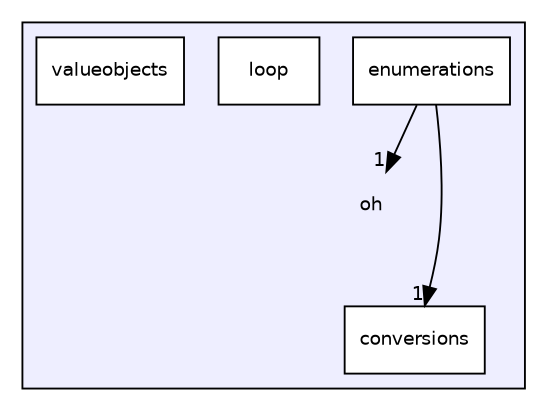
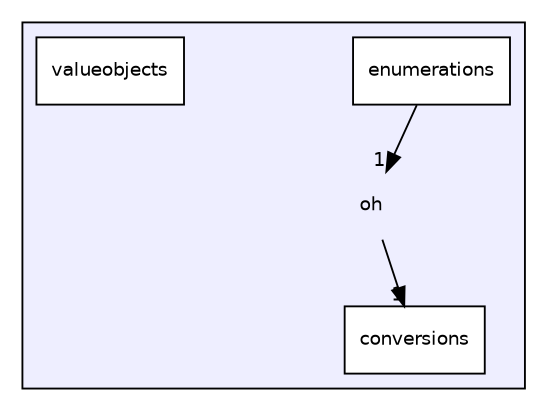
node "loop": removed
edge "enumerations" -> "conversions": now "oh" -> "conversions"
